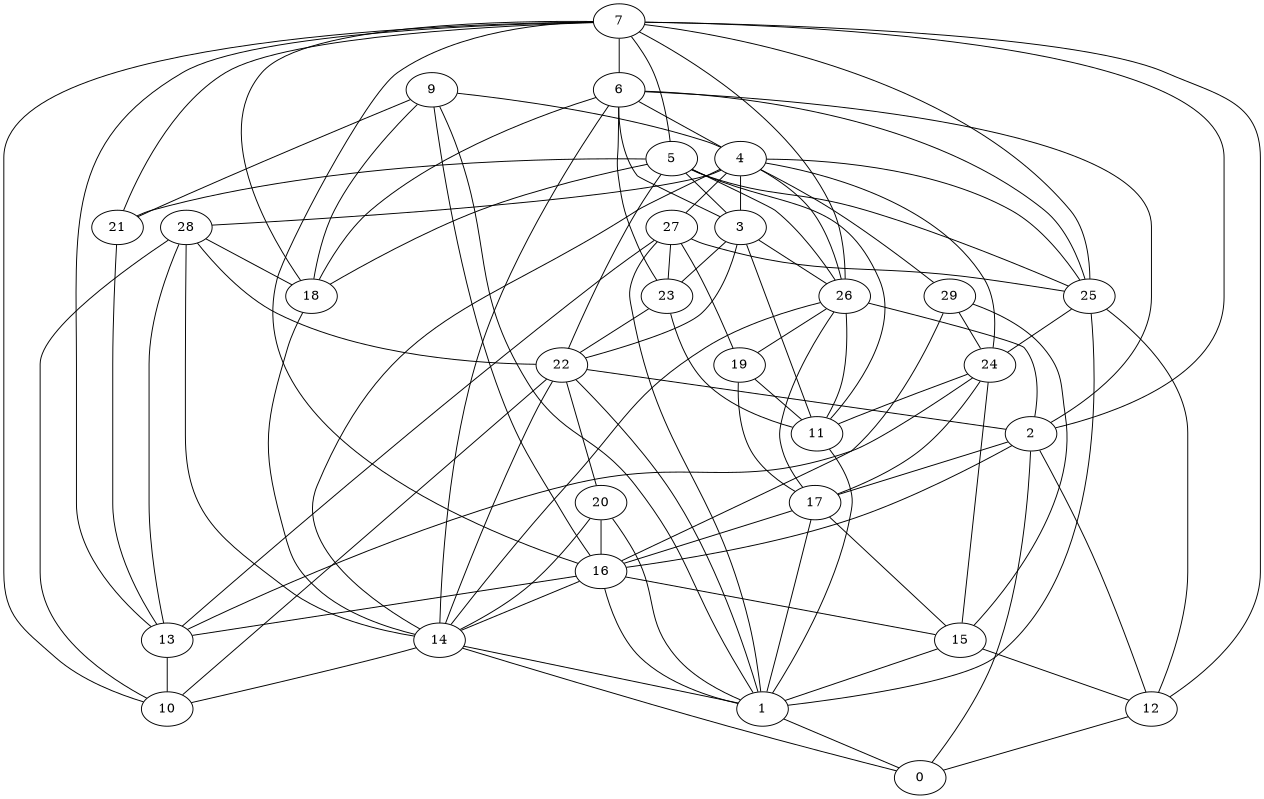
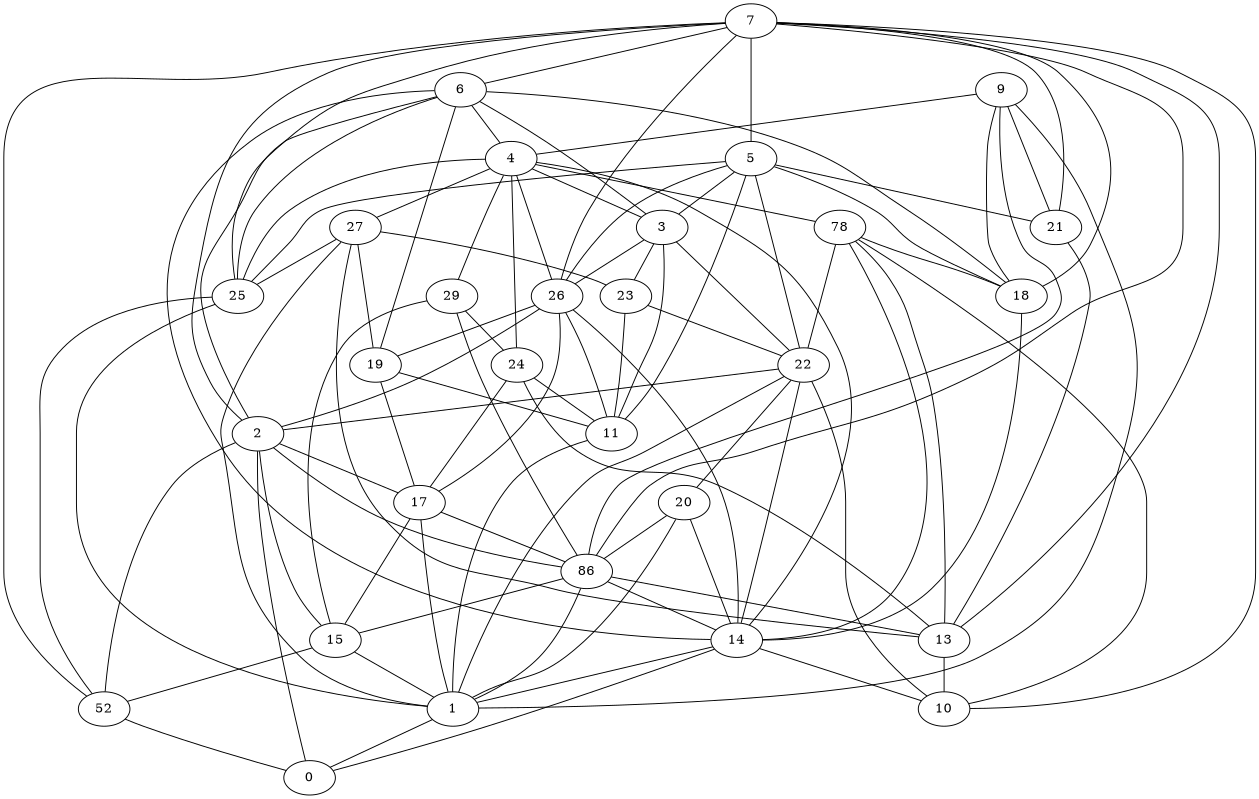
edge "6" -- "23": now "6" -- "19"
node "28": label "28" -> "78"
edge "25" -- "24": removed
edge "24" -- "15": now "2" -- "15"
node "16": label "16" -> "86"
node "12": label "12" -> "52"
